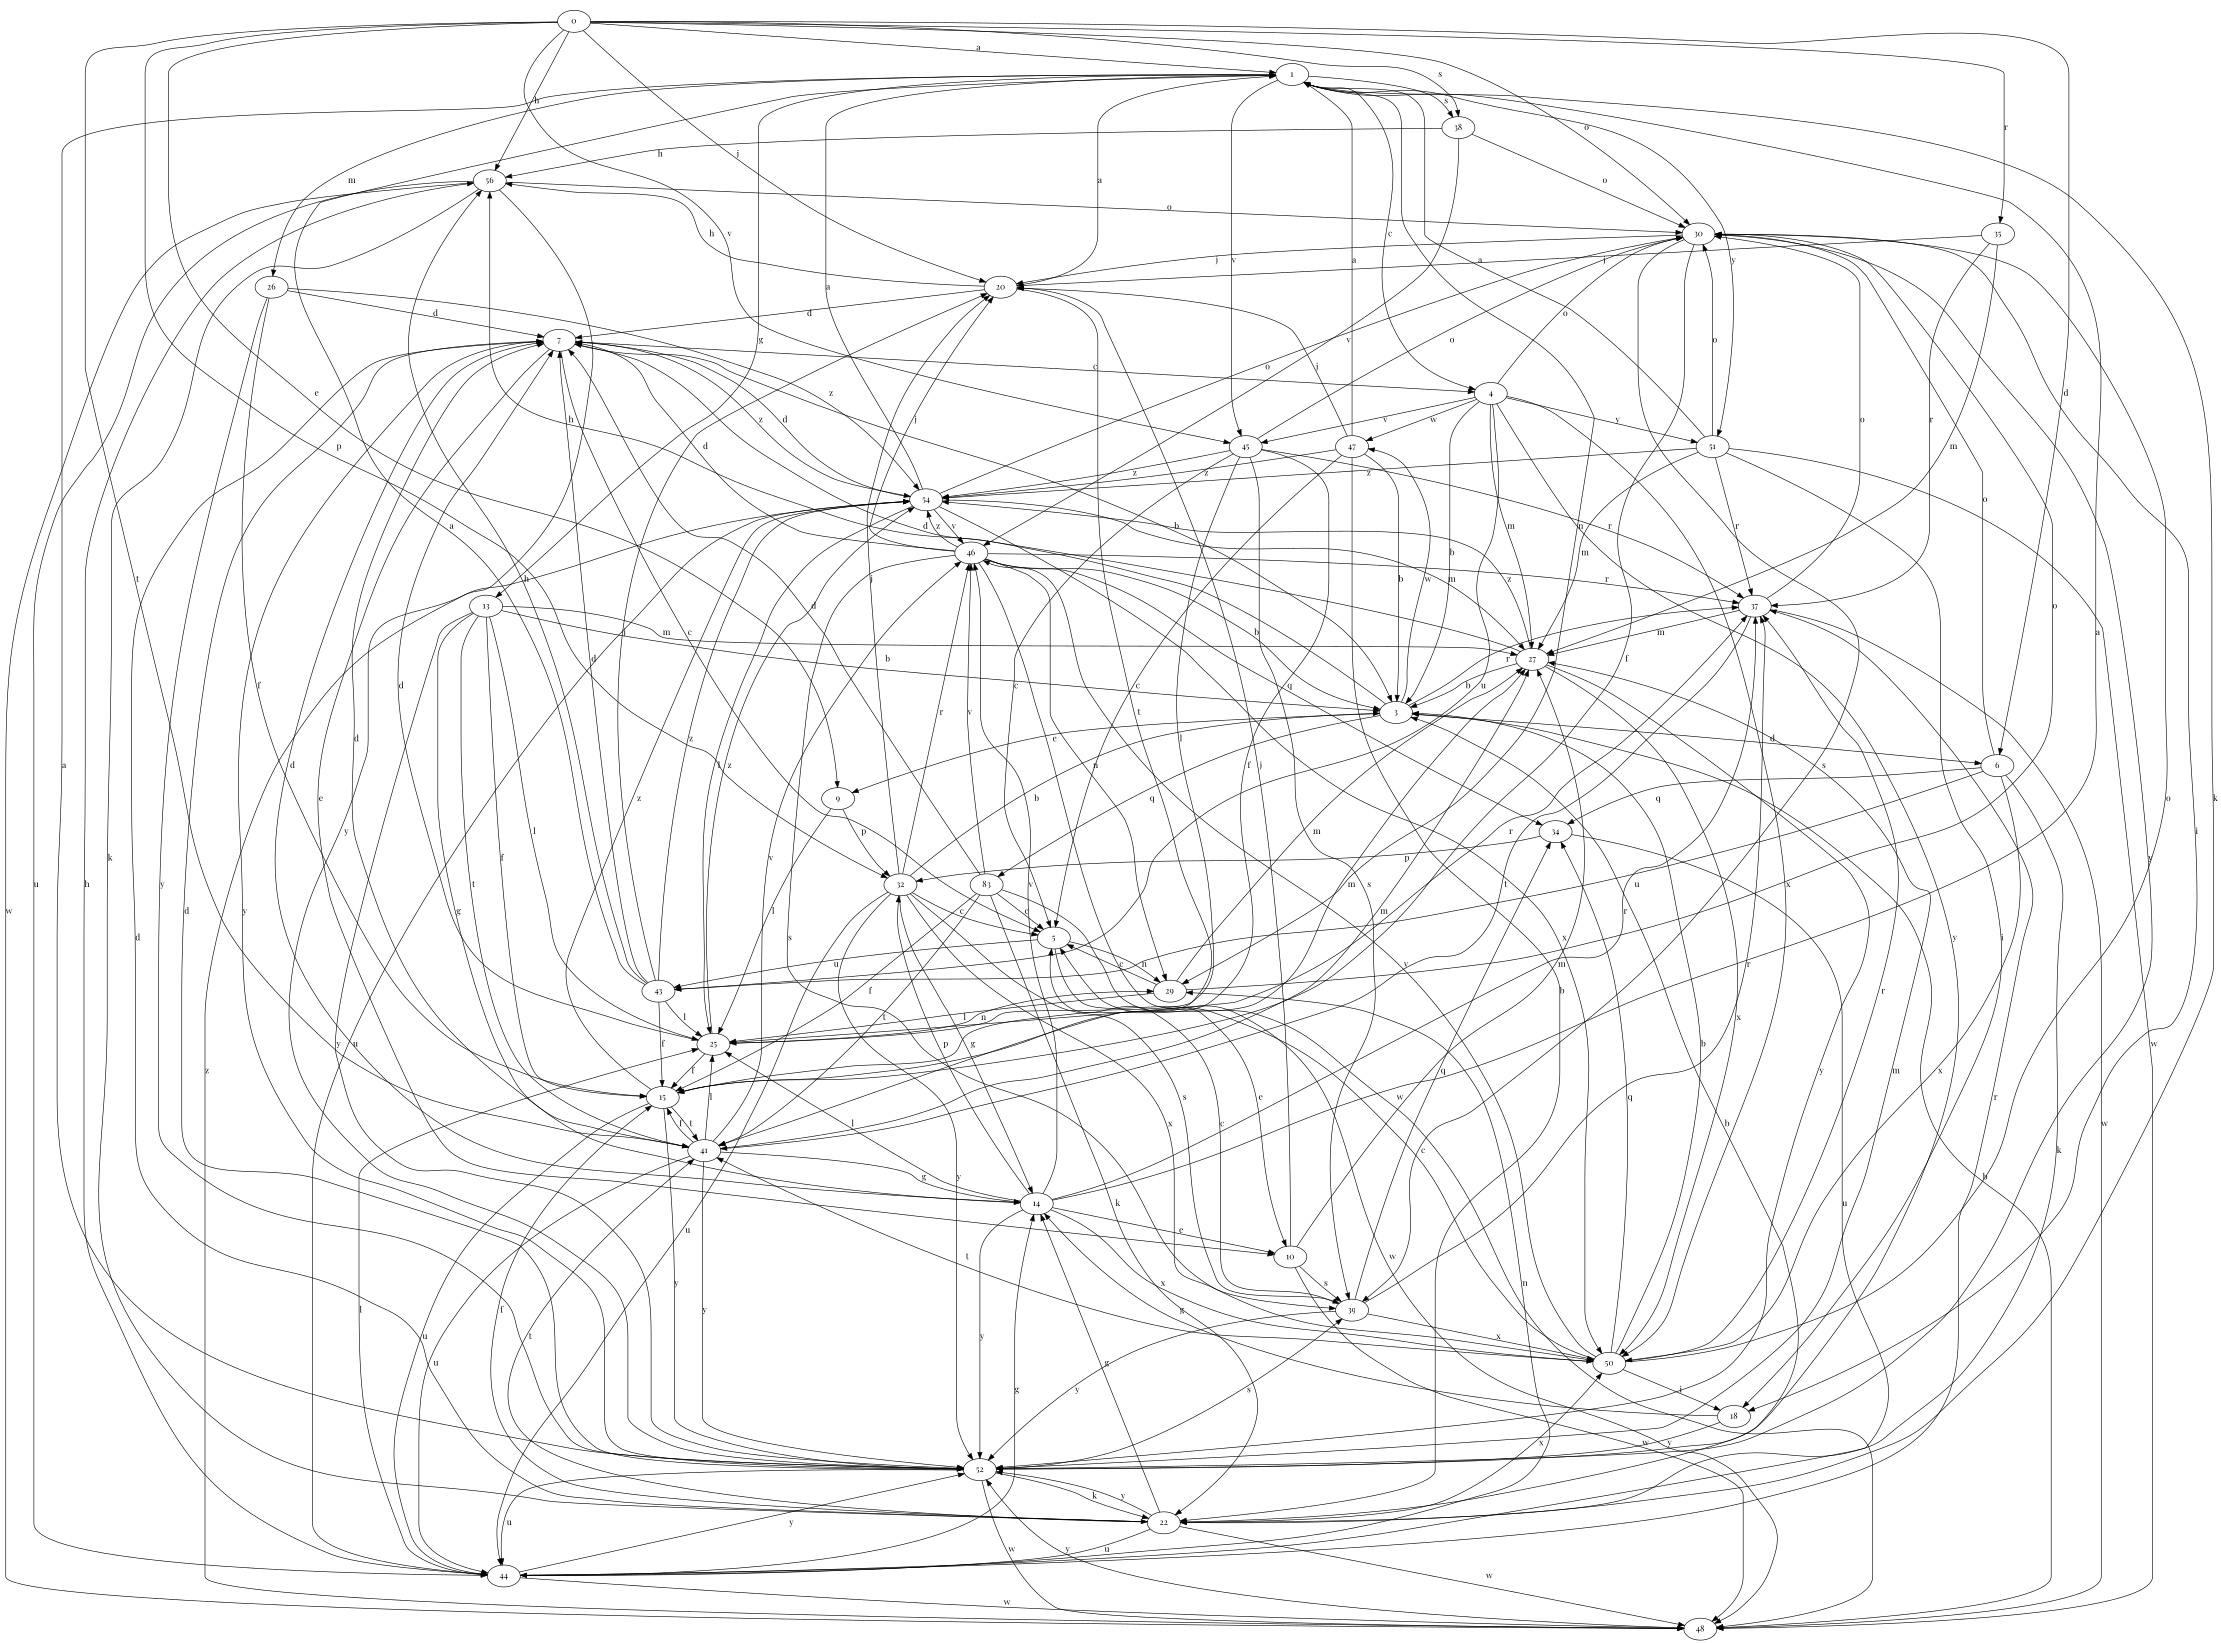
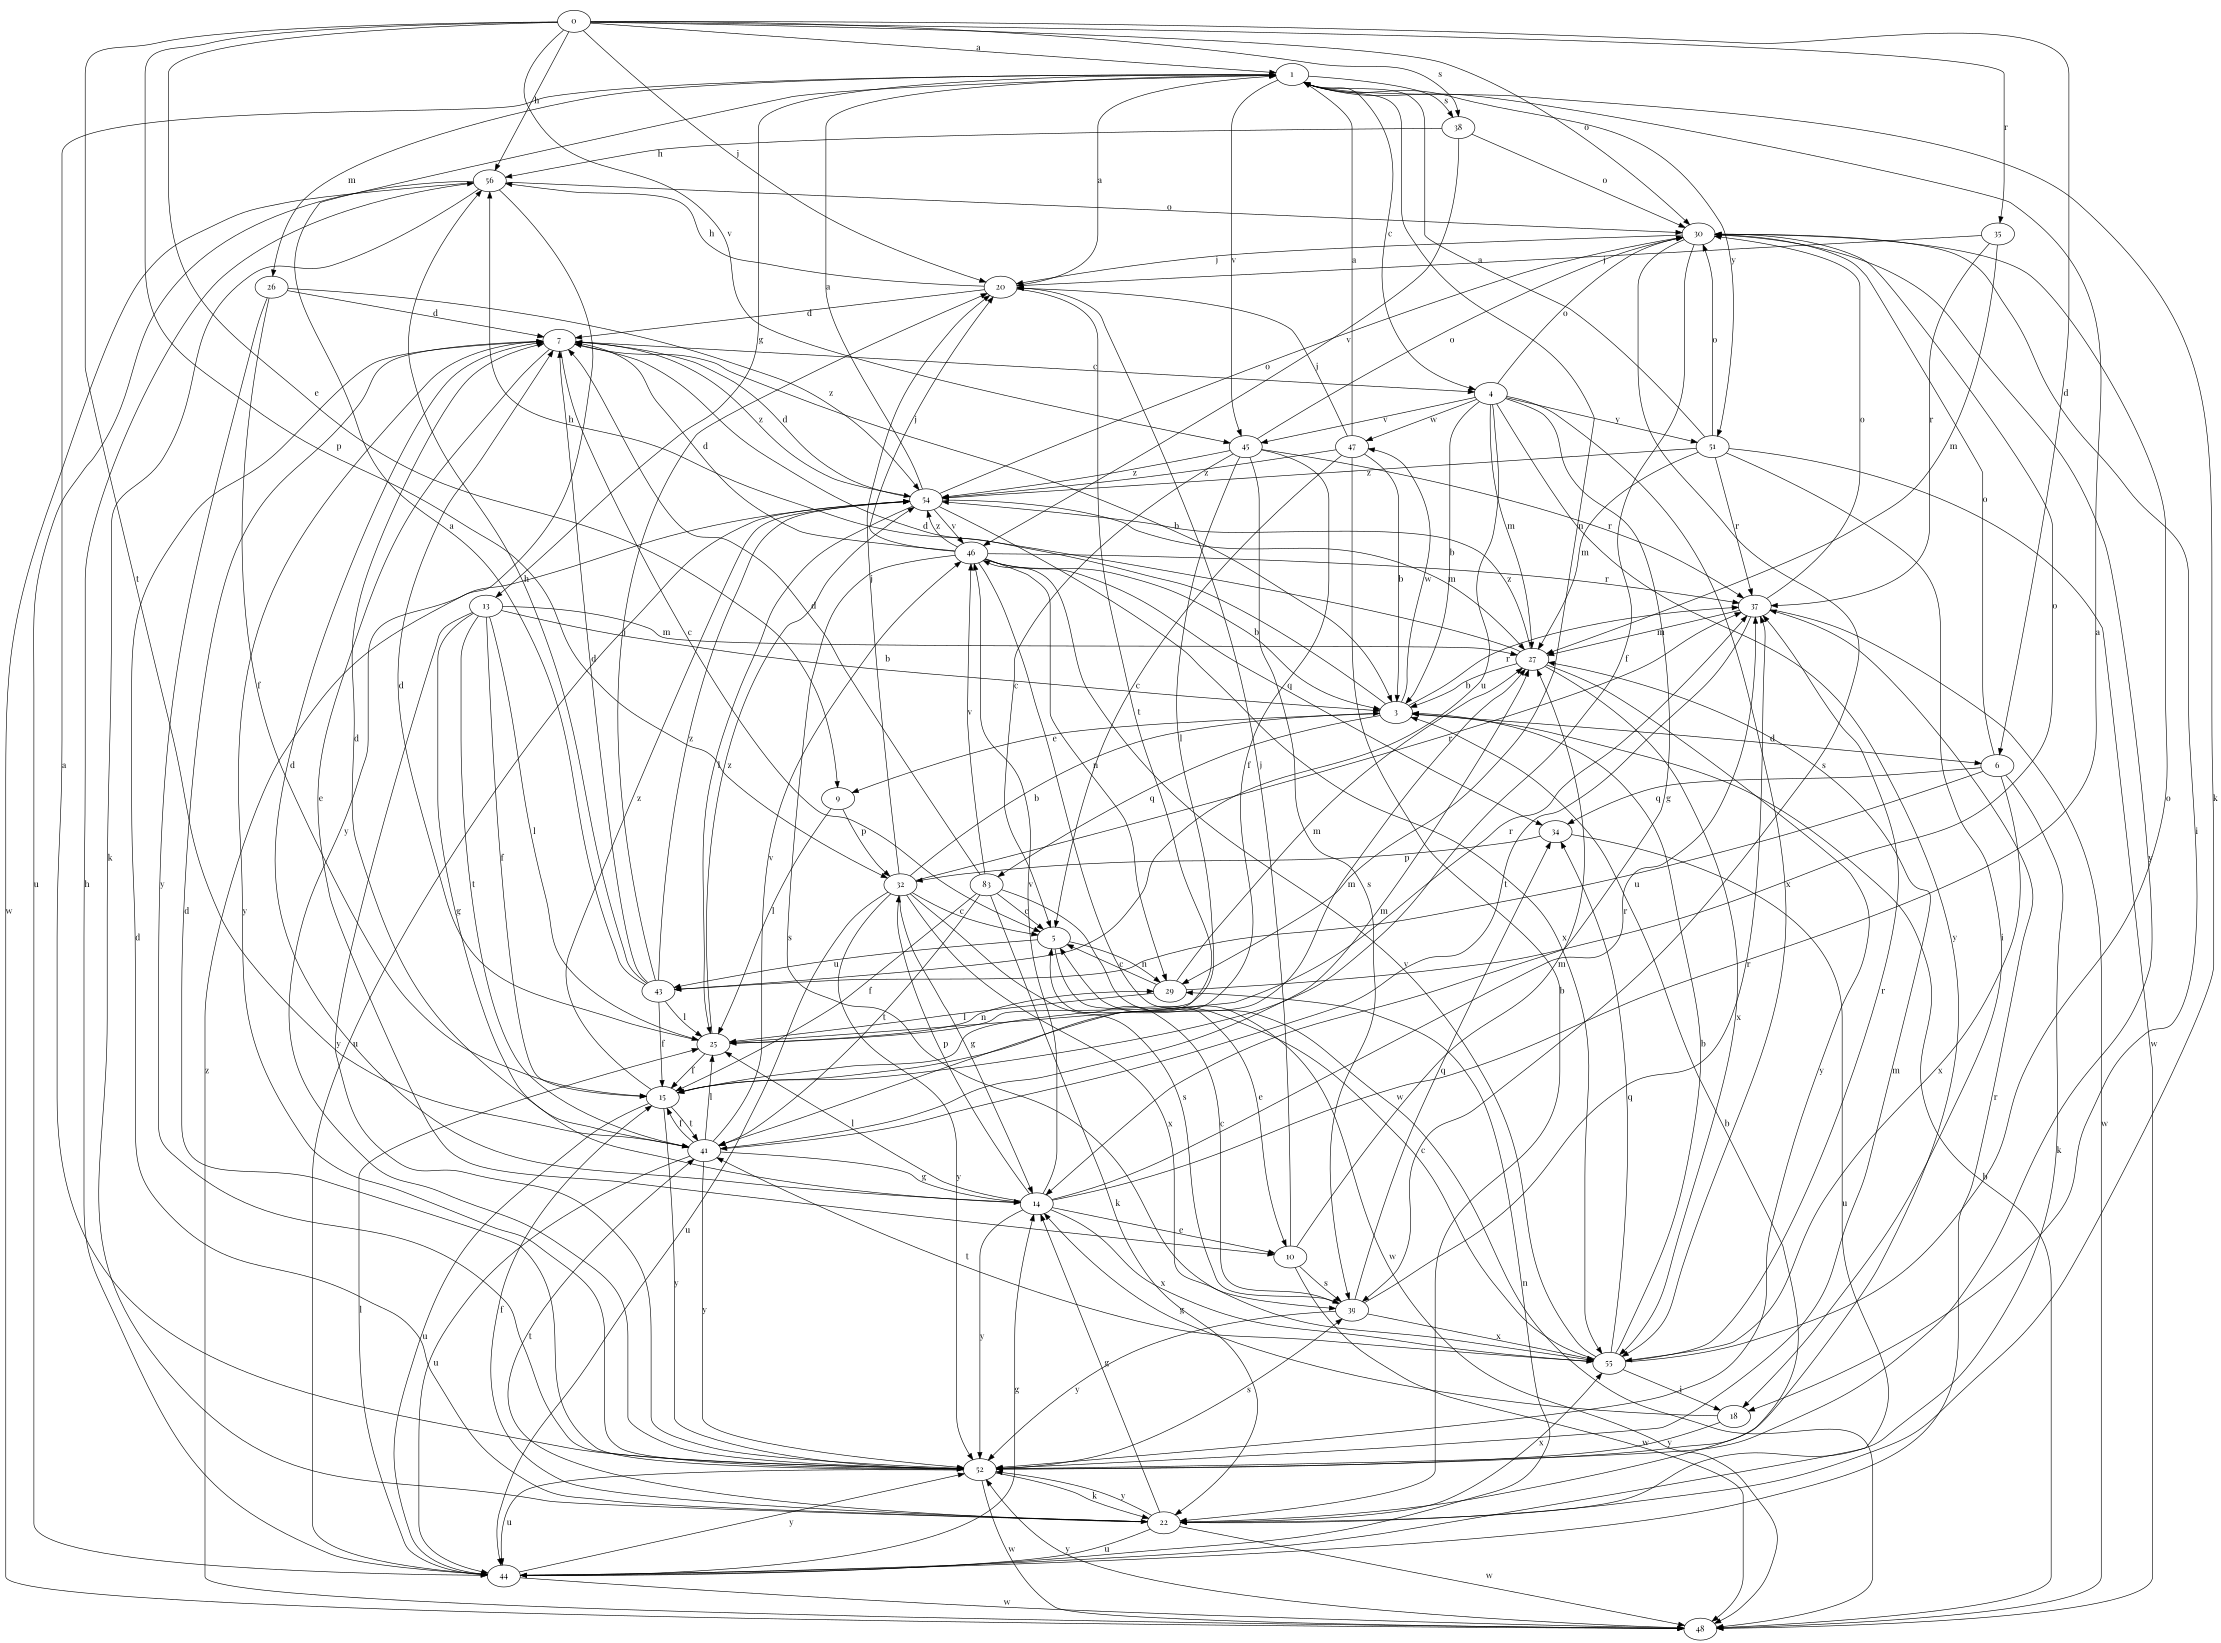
edge "32" -> "46": now "32" -> "37"
edge "4" -> "14": added, label "g"
node "50": label "50" -> "55"
